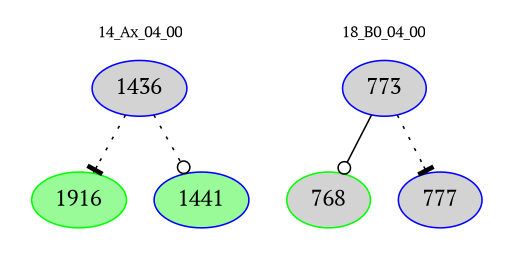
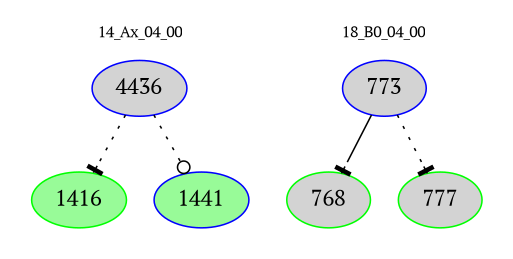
node "1436": label "1436" -> "4436"
edge "773" -> "768": arrowhead odot -> tee
node "1916": label "1916" -> "1416"
node "777": color blue -> green
